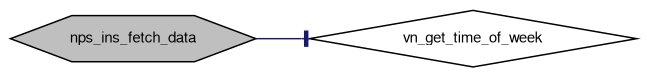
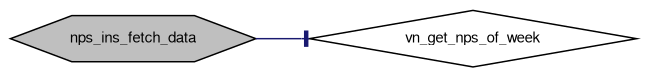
node "vn_get_time_of_week": label "vn_get_time_of_week" -> "vn_get_nps_of_week"
